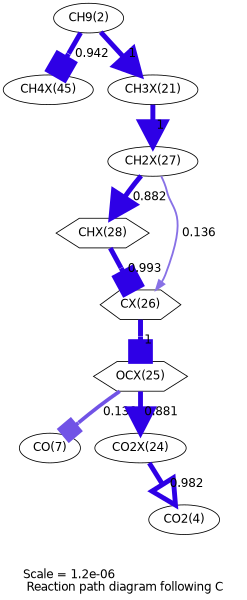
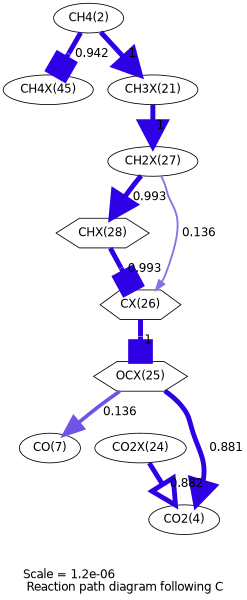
node "CH9(2)": label "CH9(2)" -> "CH4(2)"
edge "CH2X(27)" -> "CHX(28)": label " 0.882" -> " 0.993"
edge "OCX(25)" -> "CO2X(24)": now "OCX(25)" -> "CO2(4)"
edge "OCX(25)" -> "CO(7)": arrowhead box -> normal
edge "CO2X(24)" -> "CO2(4)": label " 0.982" -> " 0.882"
